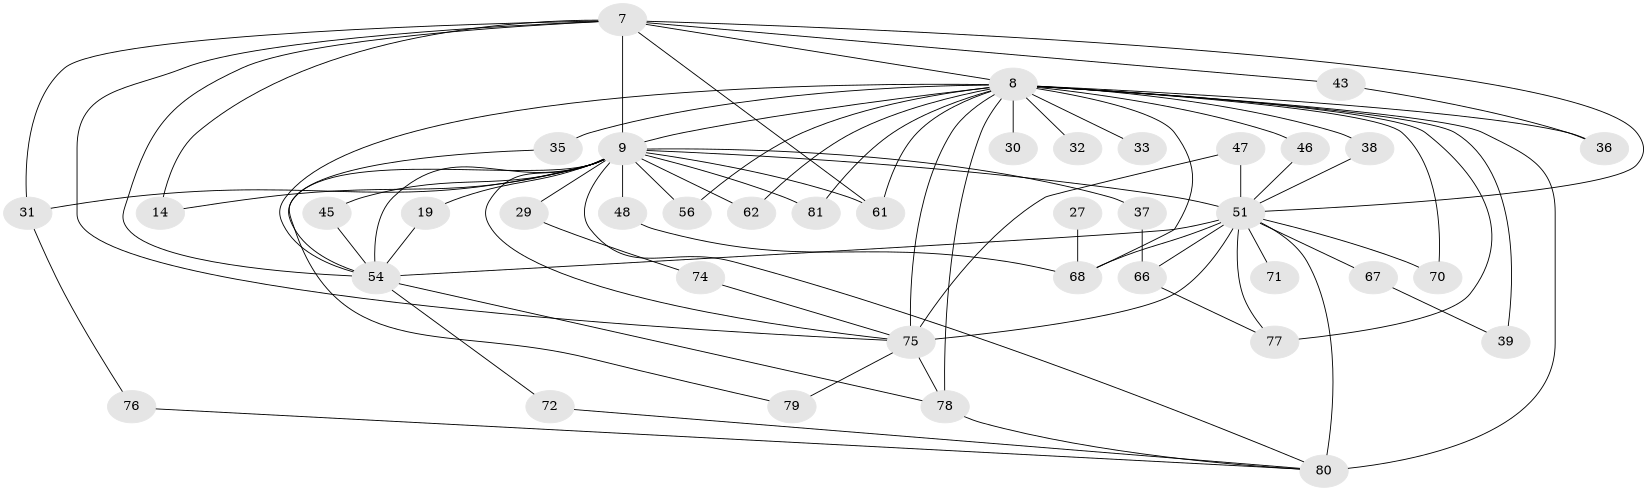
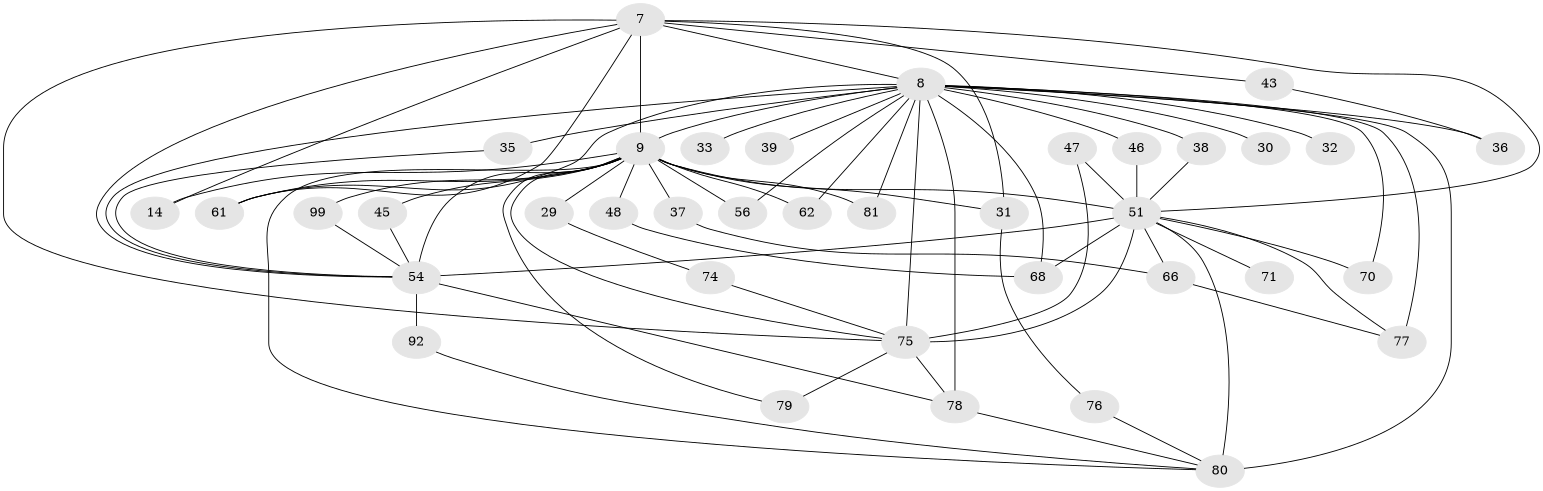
node "19": label "19" -> "99"
node "27": removed
node "67": removed
node "72": label "72" -> "92"
